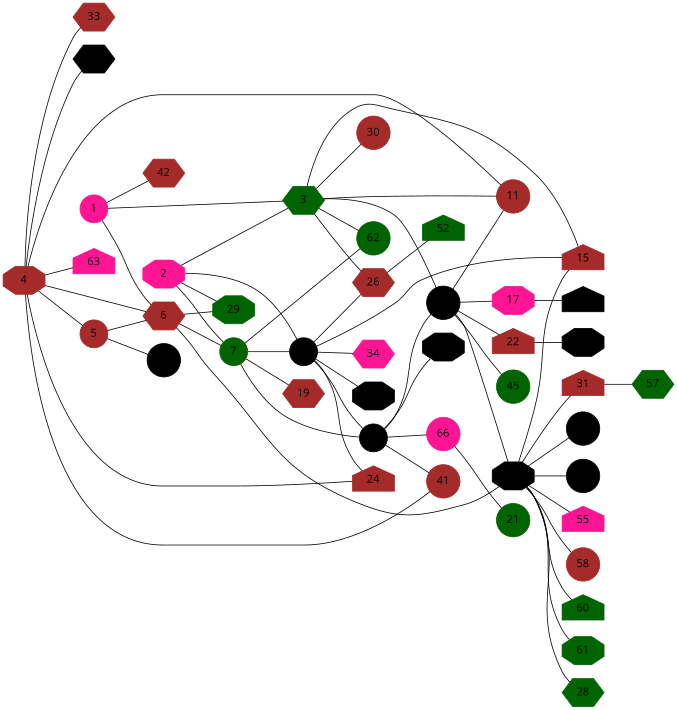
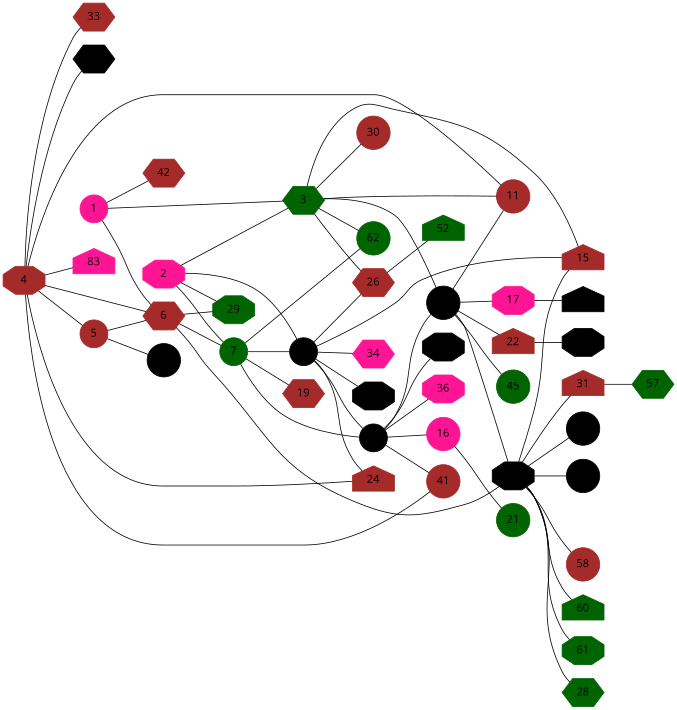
node "63": label "63" -> "83"
node "36": added
node "66": label "66" -> "16"
node "55": removed
